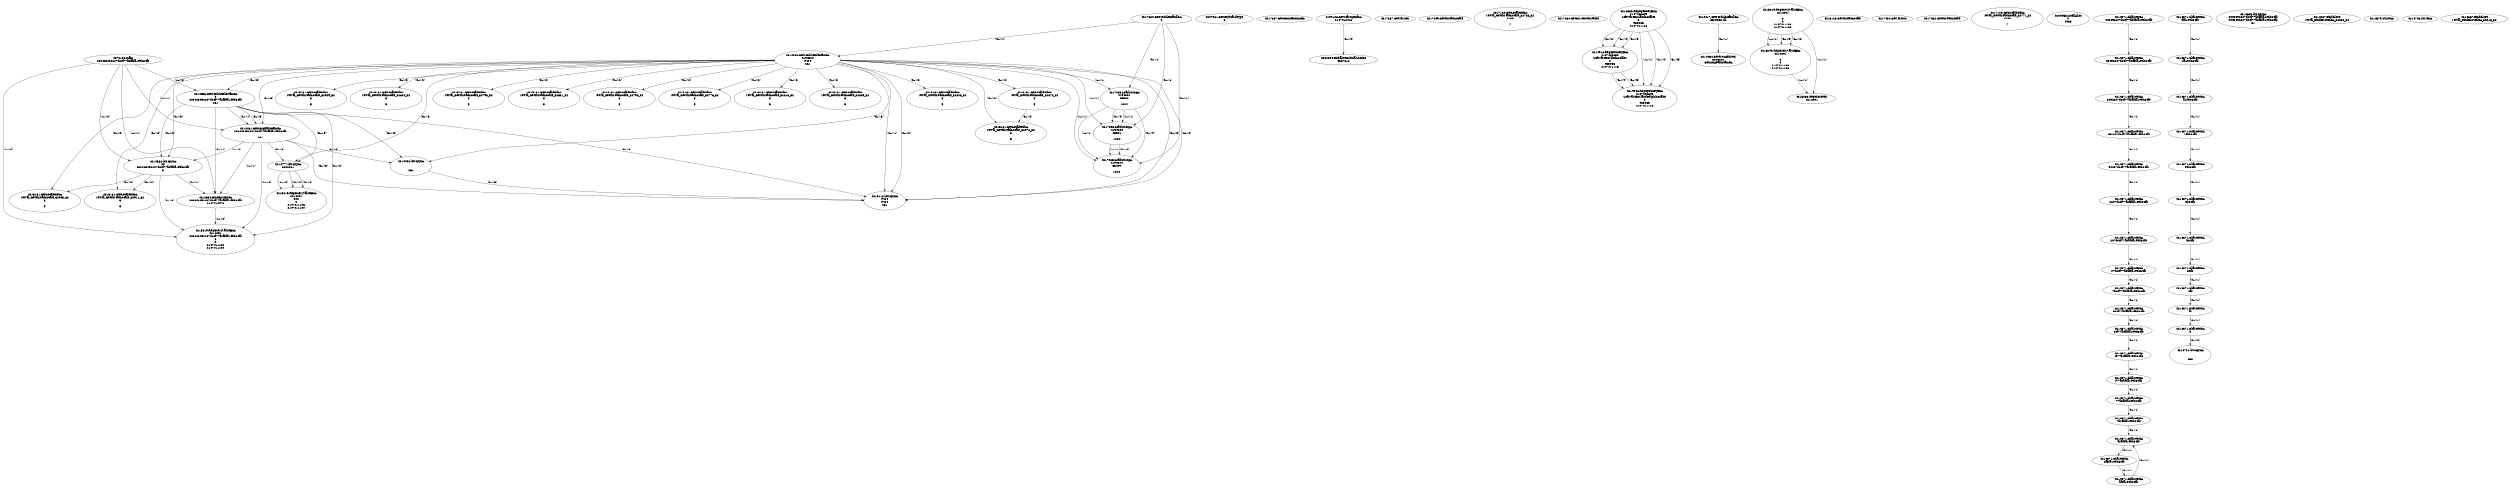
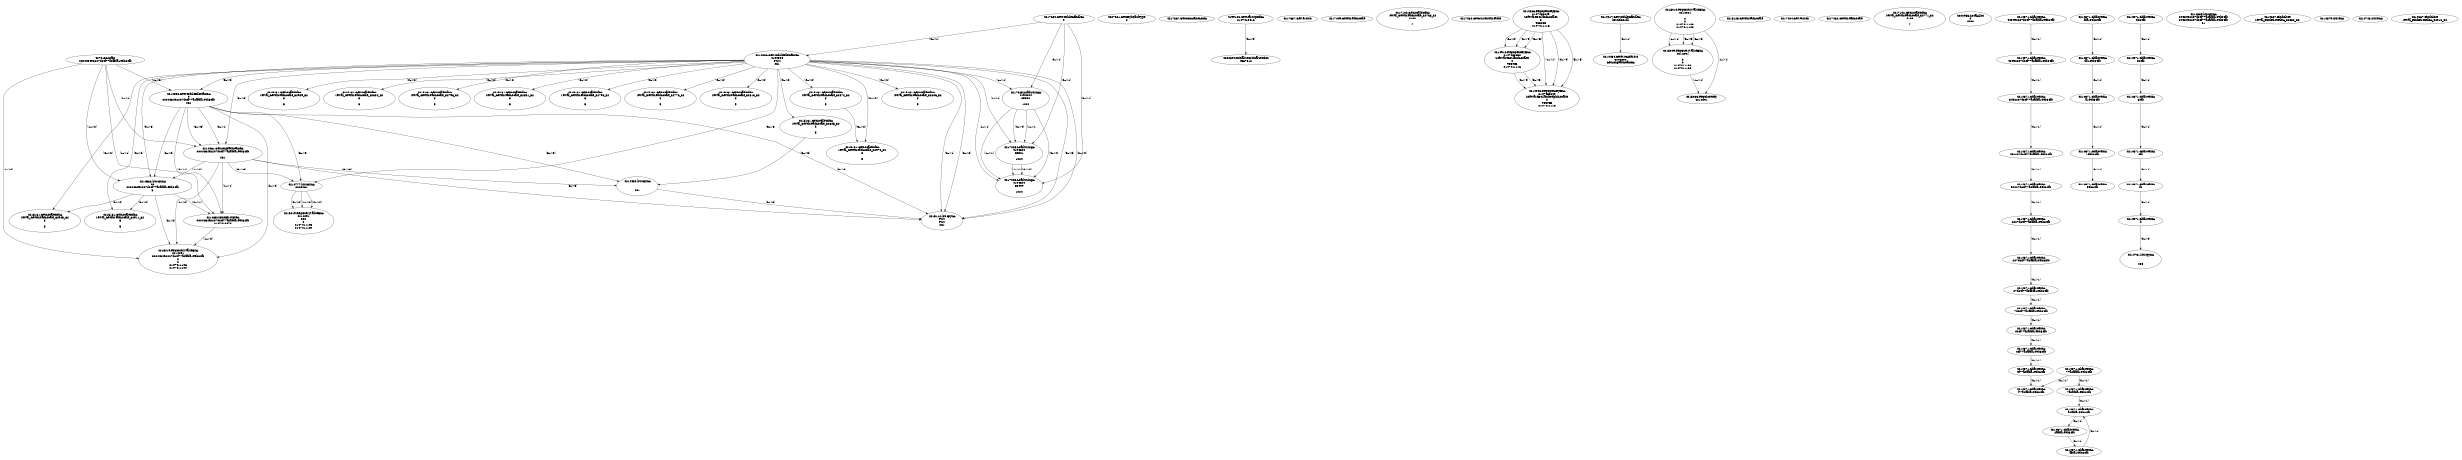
edge "4214286.GetModuleFileNameA 4194304 PZM 261" -> "4214482.lstrcpynA 261": now "4215131.GetLocaleInfoA retval_GetThreadLocale_32805_32 3 5" -> "4214482.lstrcpynA 261"
edge "4214371.CharNextA e9b84fb" -> "4214371.CharNextA 9b84fb": removed, label "(0-->1)"
edge "4214371.CharNextA f77a2afda1e9b84fb" -> "4214371.CharNextA 77a2afda1e9b84fb": reversed
